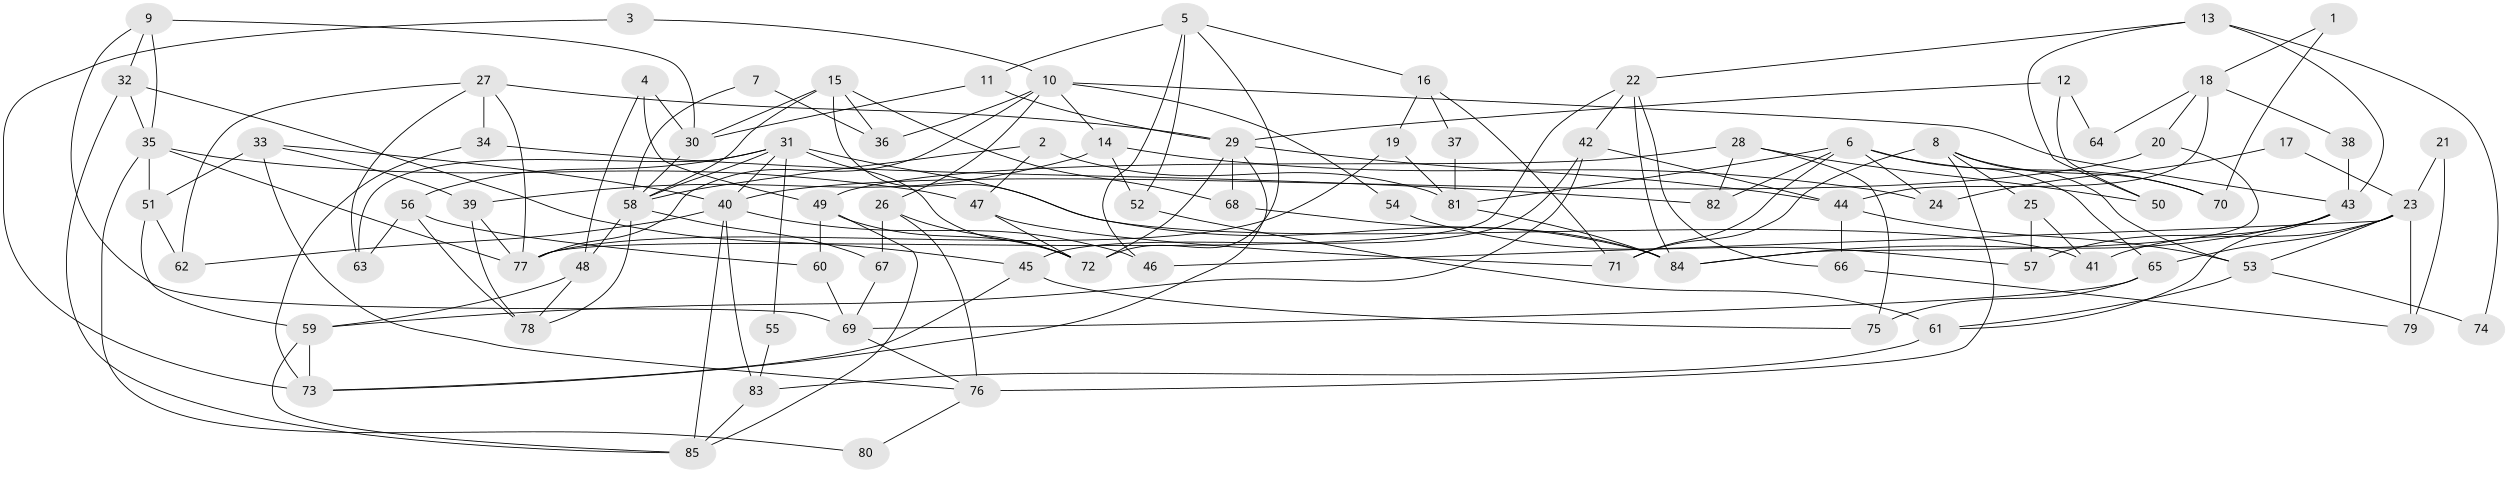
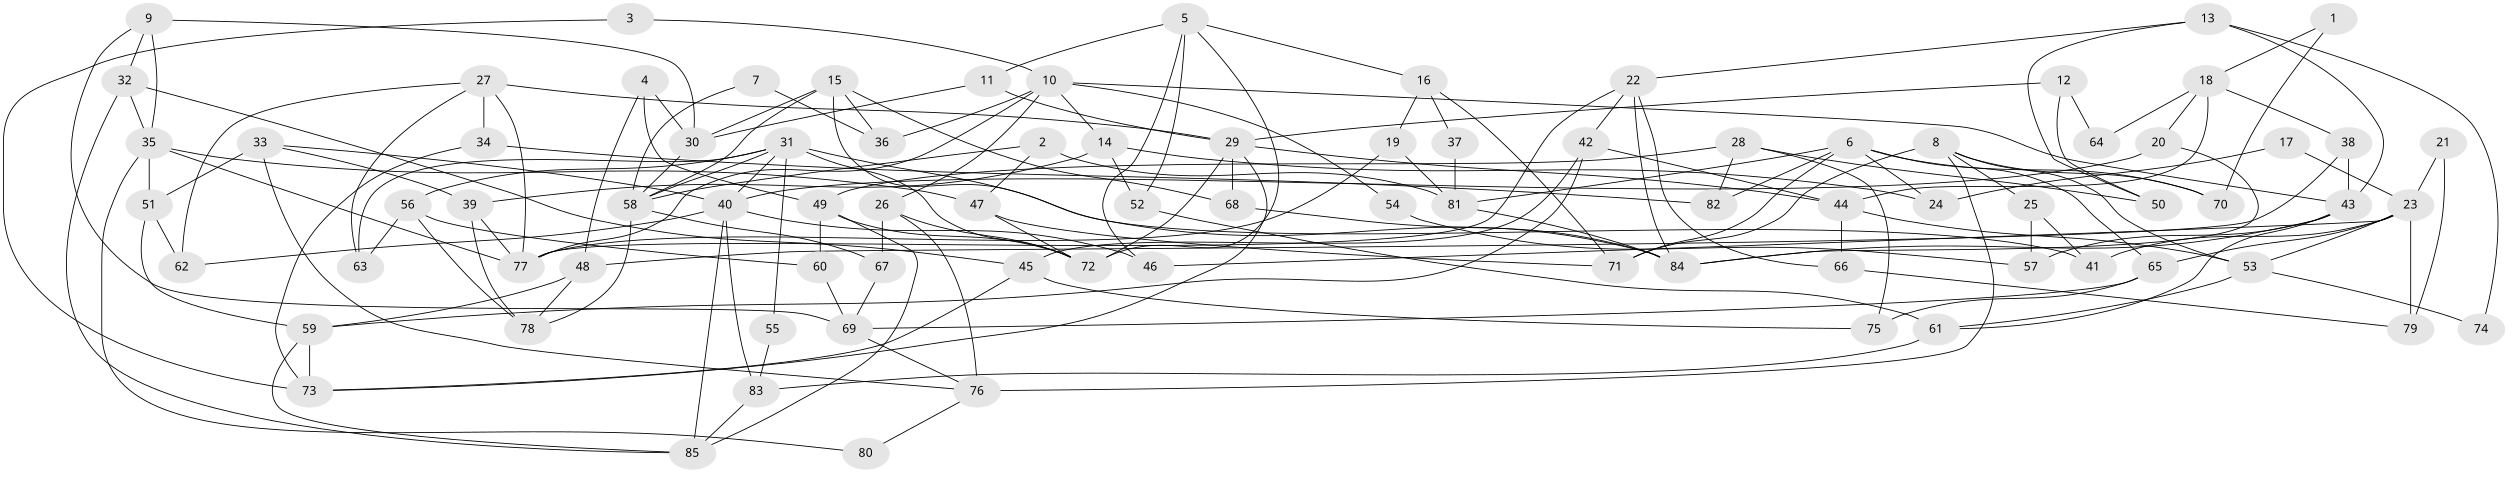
edge "58" -- "48": now "38" -- "48"
